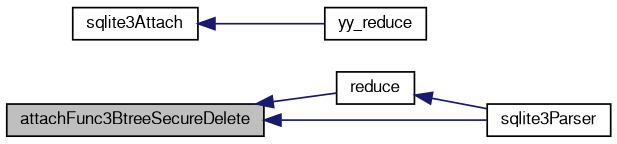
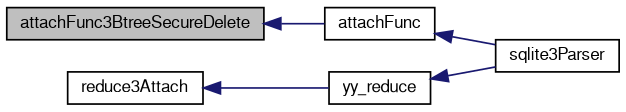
node "sqlite3Attach": label "sqlite3Attach" -> "reduce3Attach"
node "reduce": label "reduce" -> "attachFunc"
edge "sqlite3Parser" -> "attachFunc3BtreeSecureDelete": now "sqlite3Parser" -> "yy_reduce"
